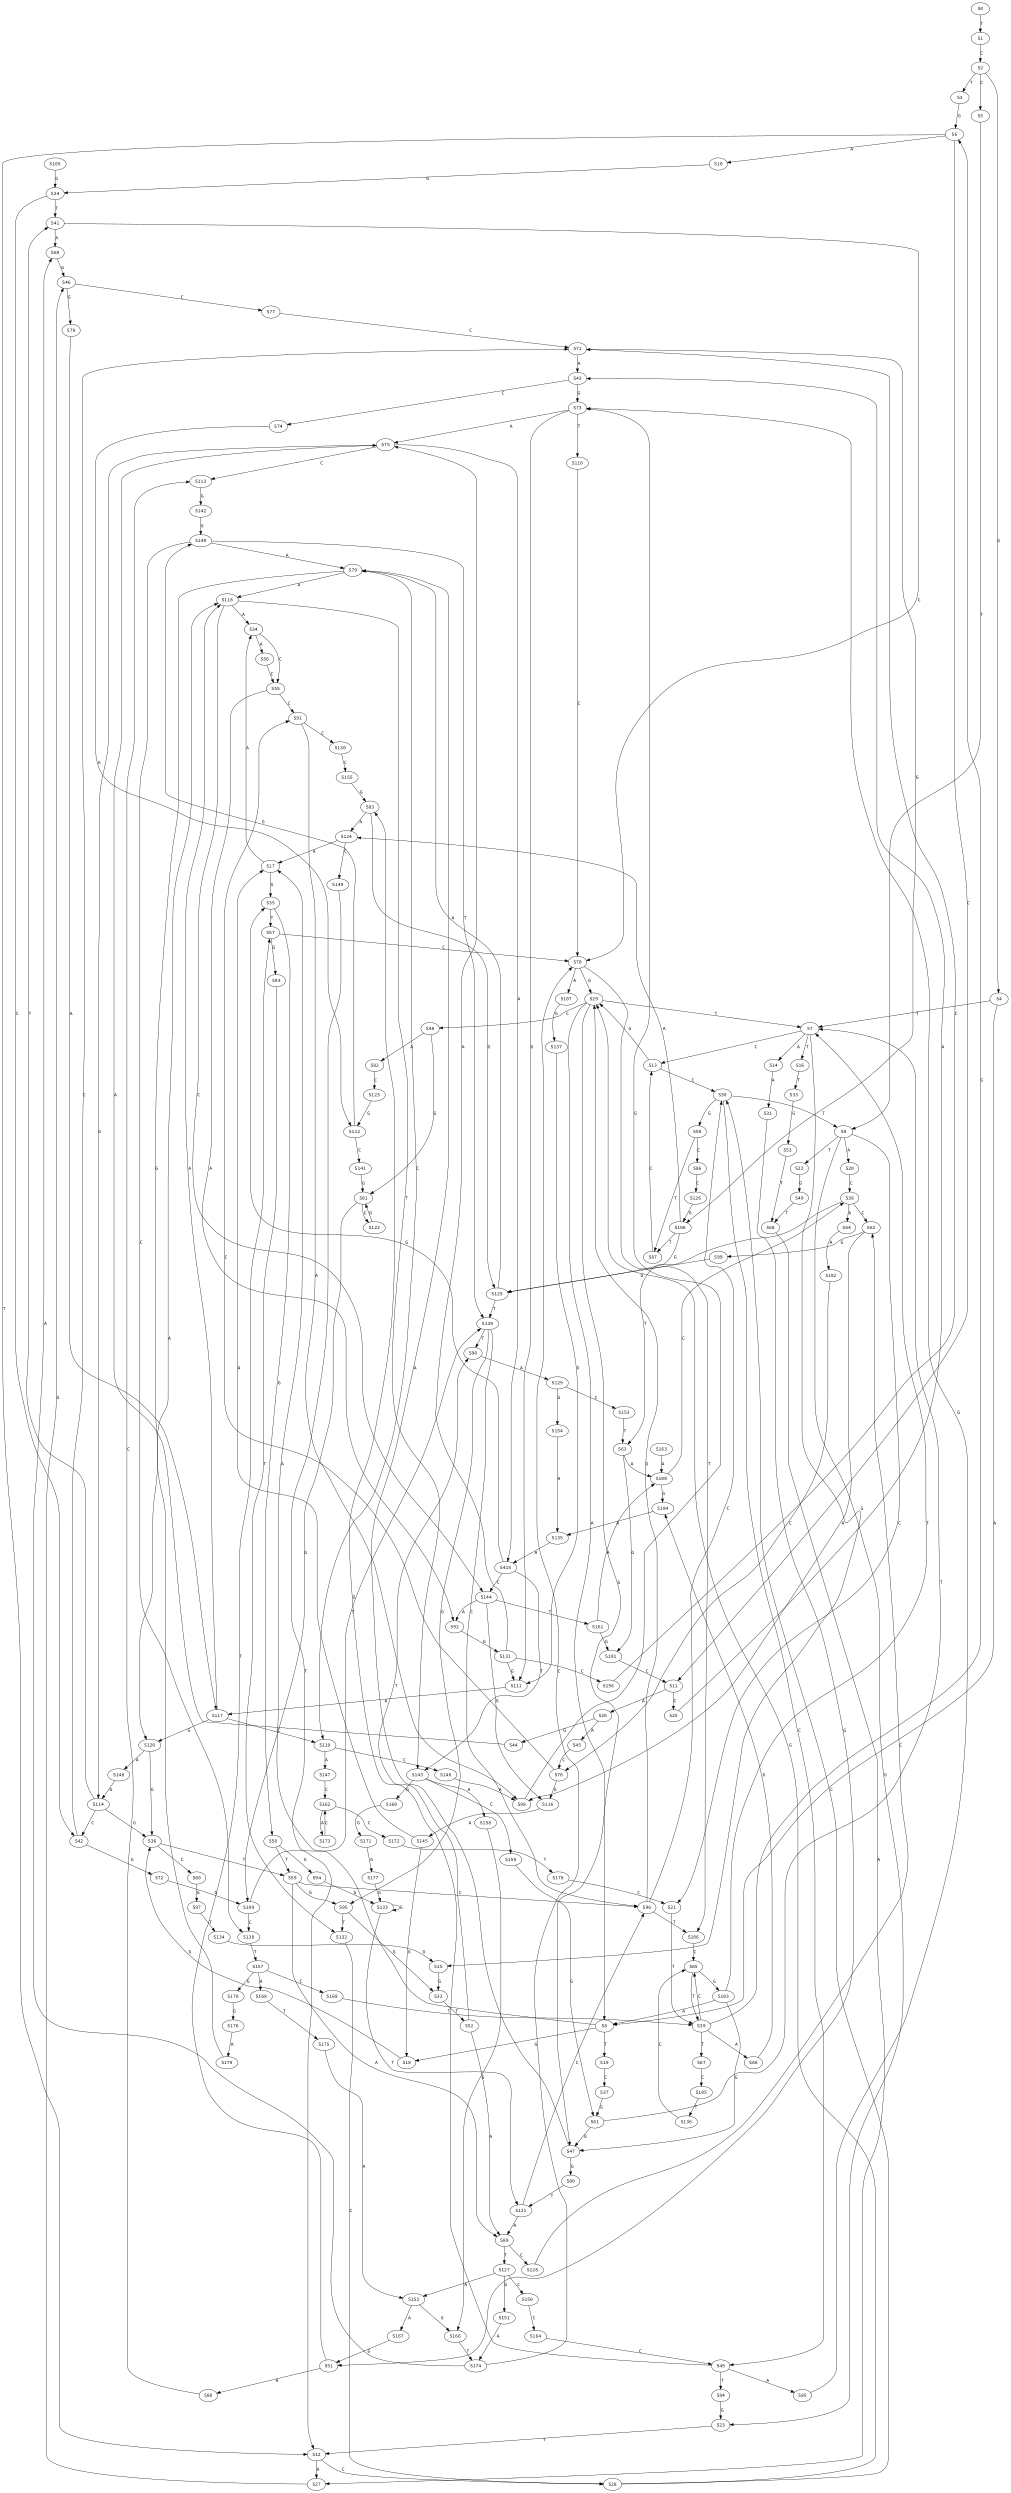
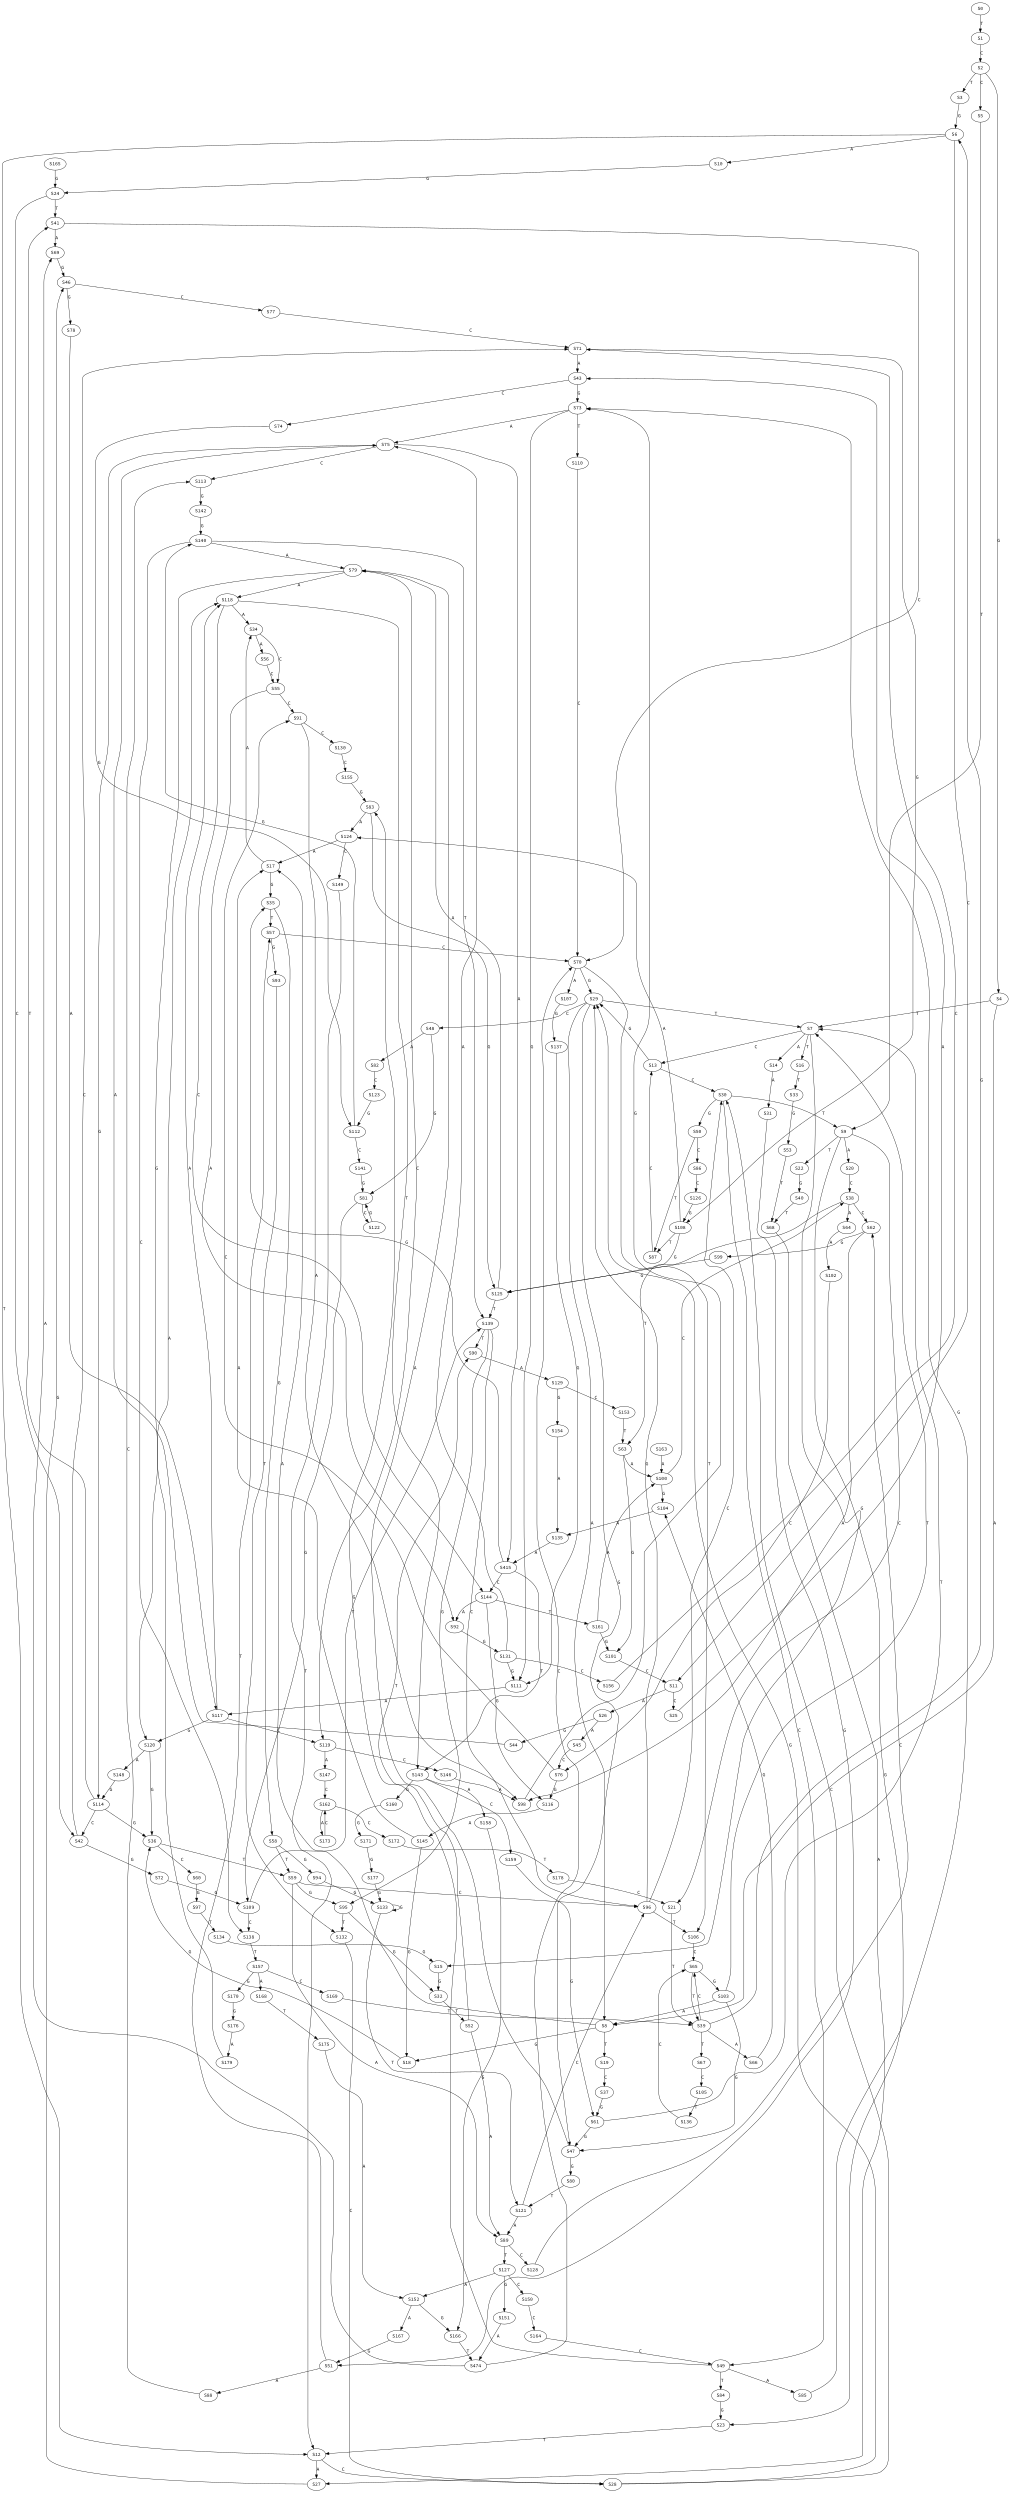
node "S174": label "S174" -> "S474"
